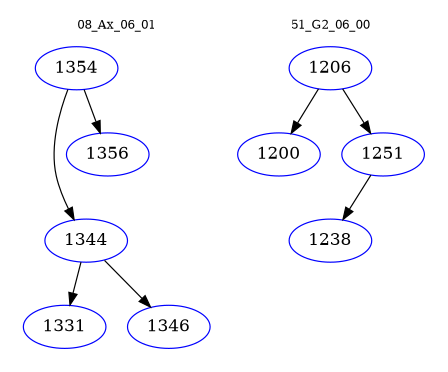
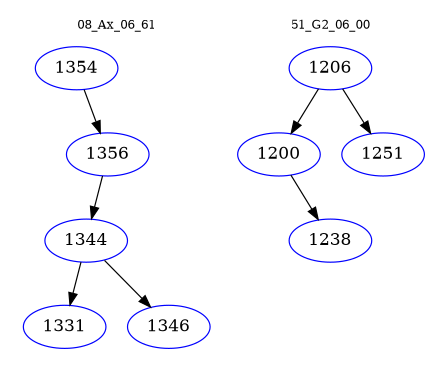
cluster "08_Ax_06_01": label "08_Ax_06_01" -> "08_Ax_06_61"
edge "1354" -> "1344": now "1356" -> "1344"
edge "1251" -> "1238": now "1200" -> "1238"
